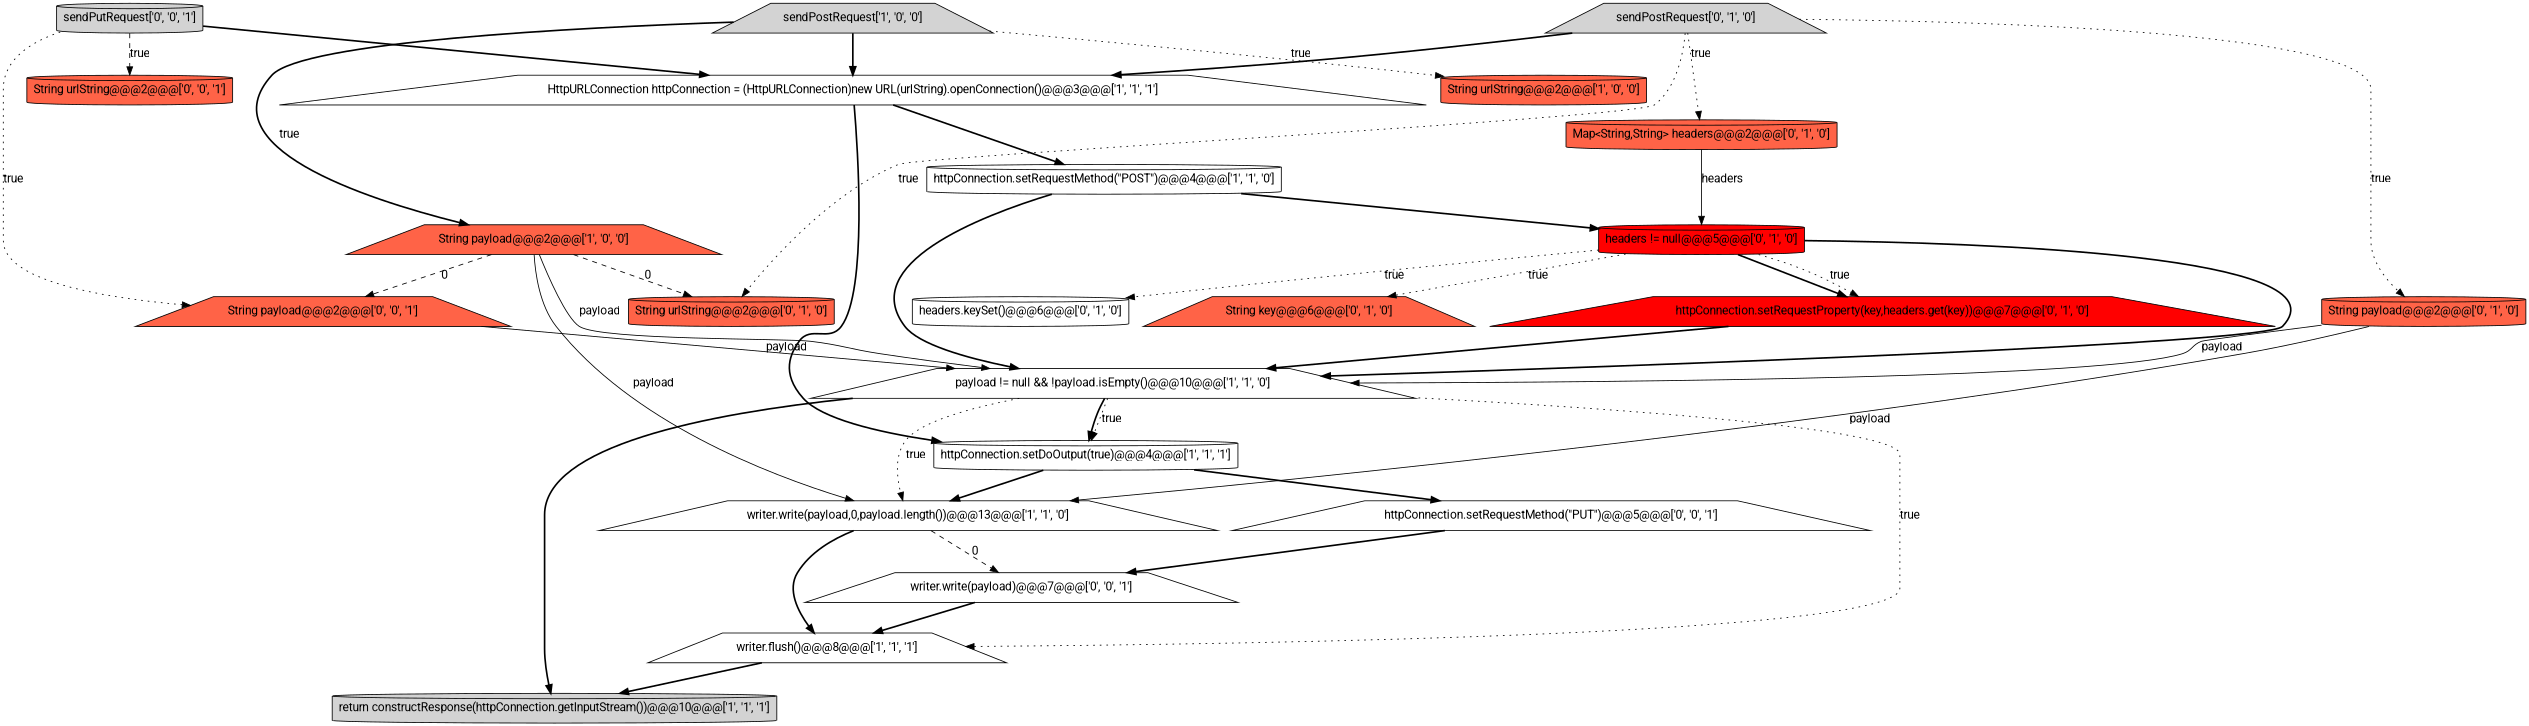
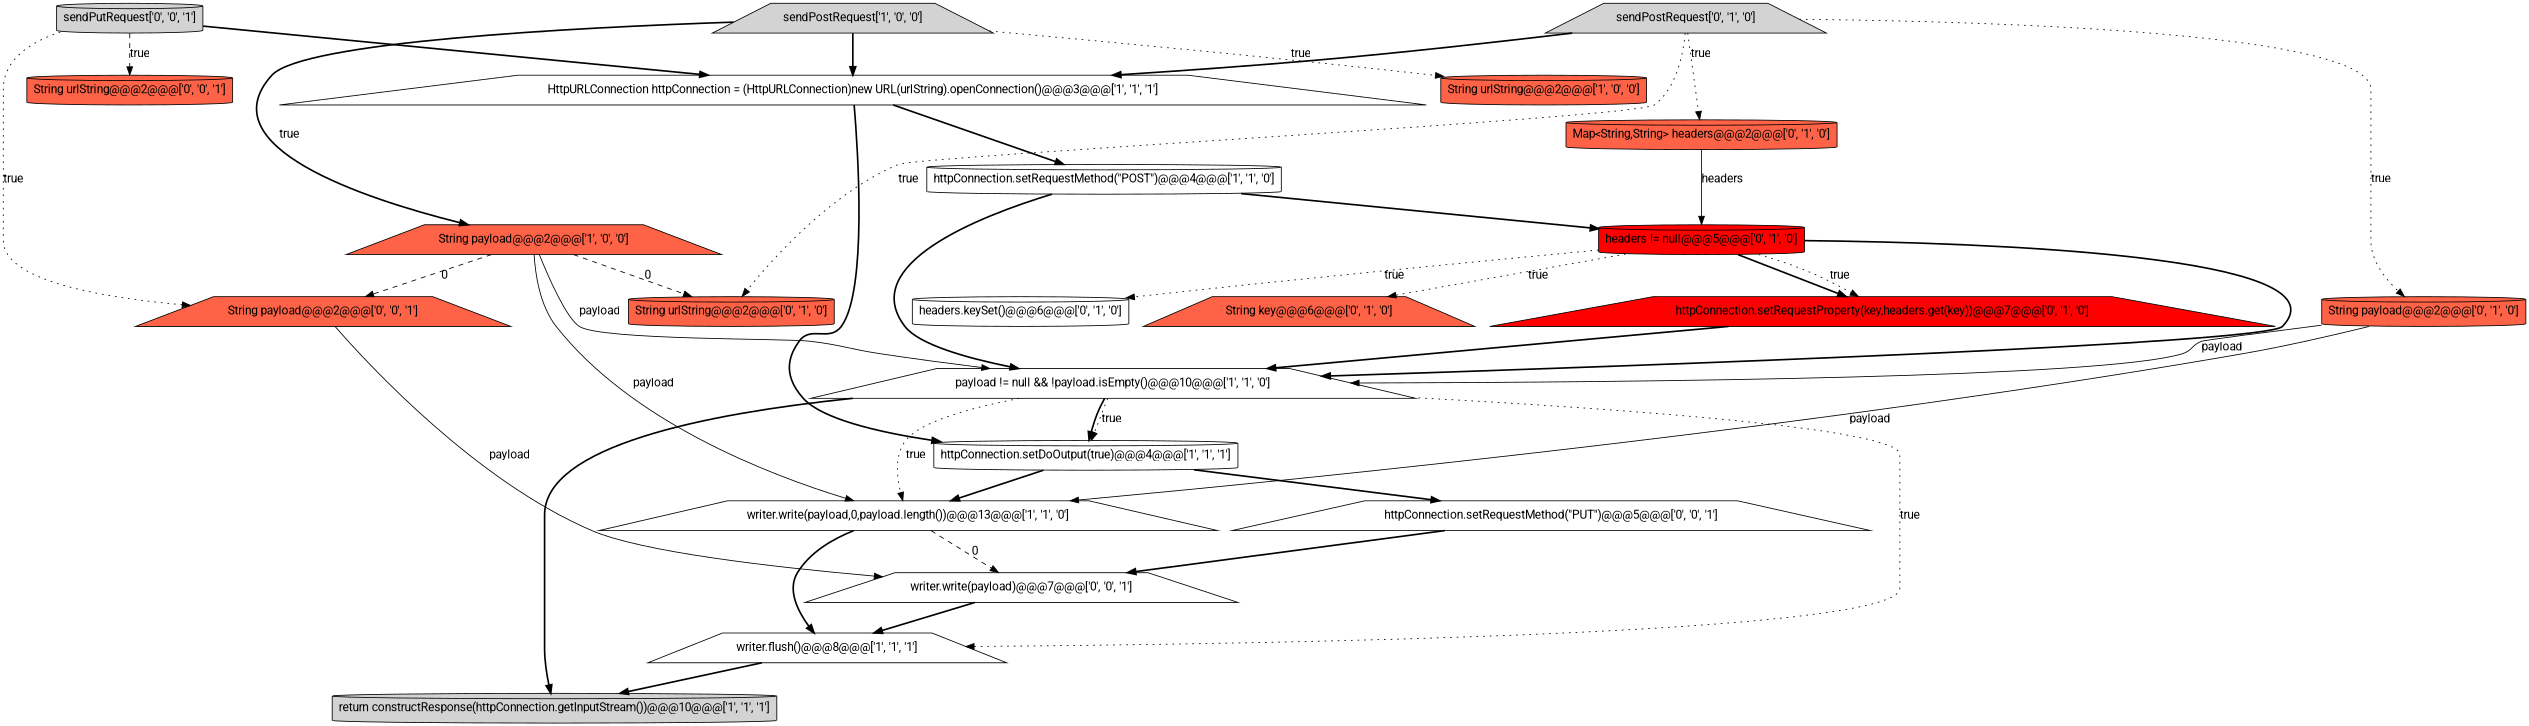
edge "String payload@@@2@@@['0', '0', '1']" -> "payload != null && !payload.isEmpty()@@@10@@@['1', '1', '0']": now "String payload@@@2@@@['0', '0', '1']" -> "writer.write(payload)@@@7@@@['0', '0', '1']"
